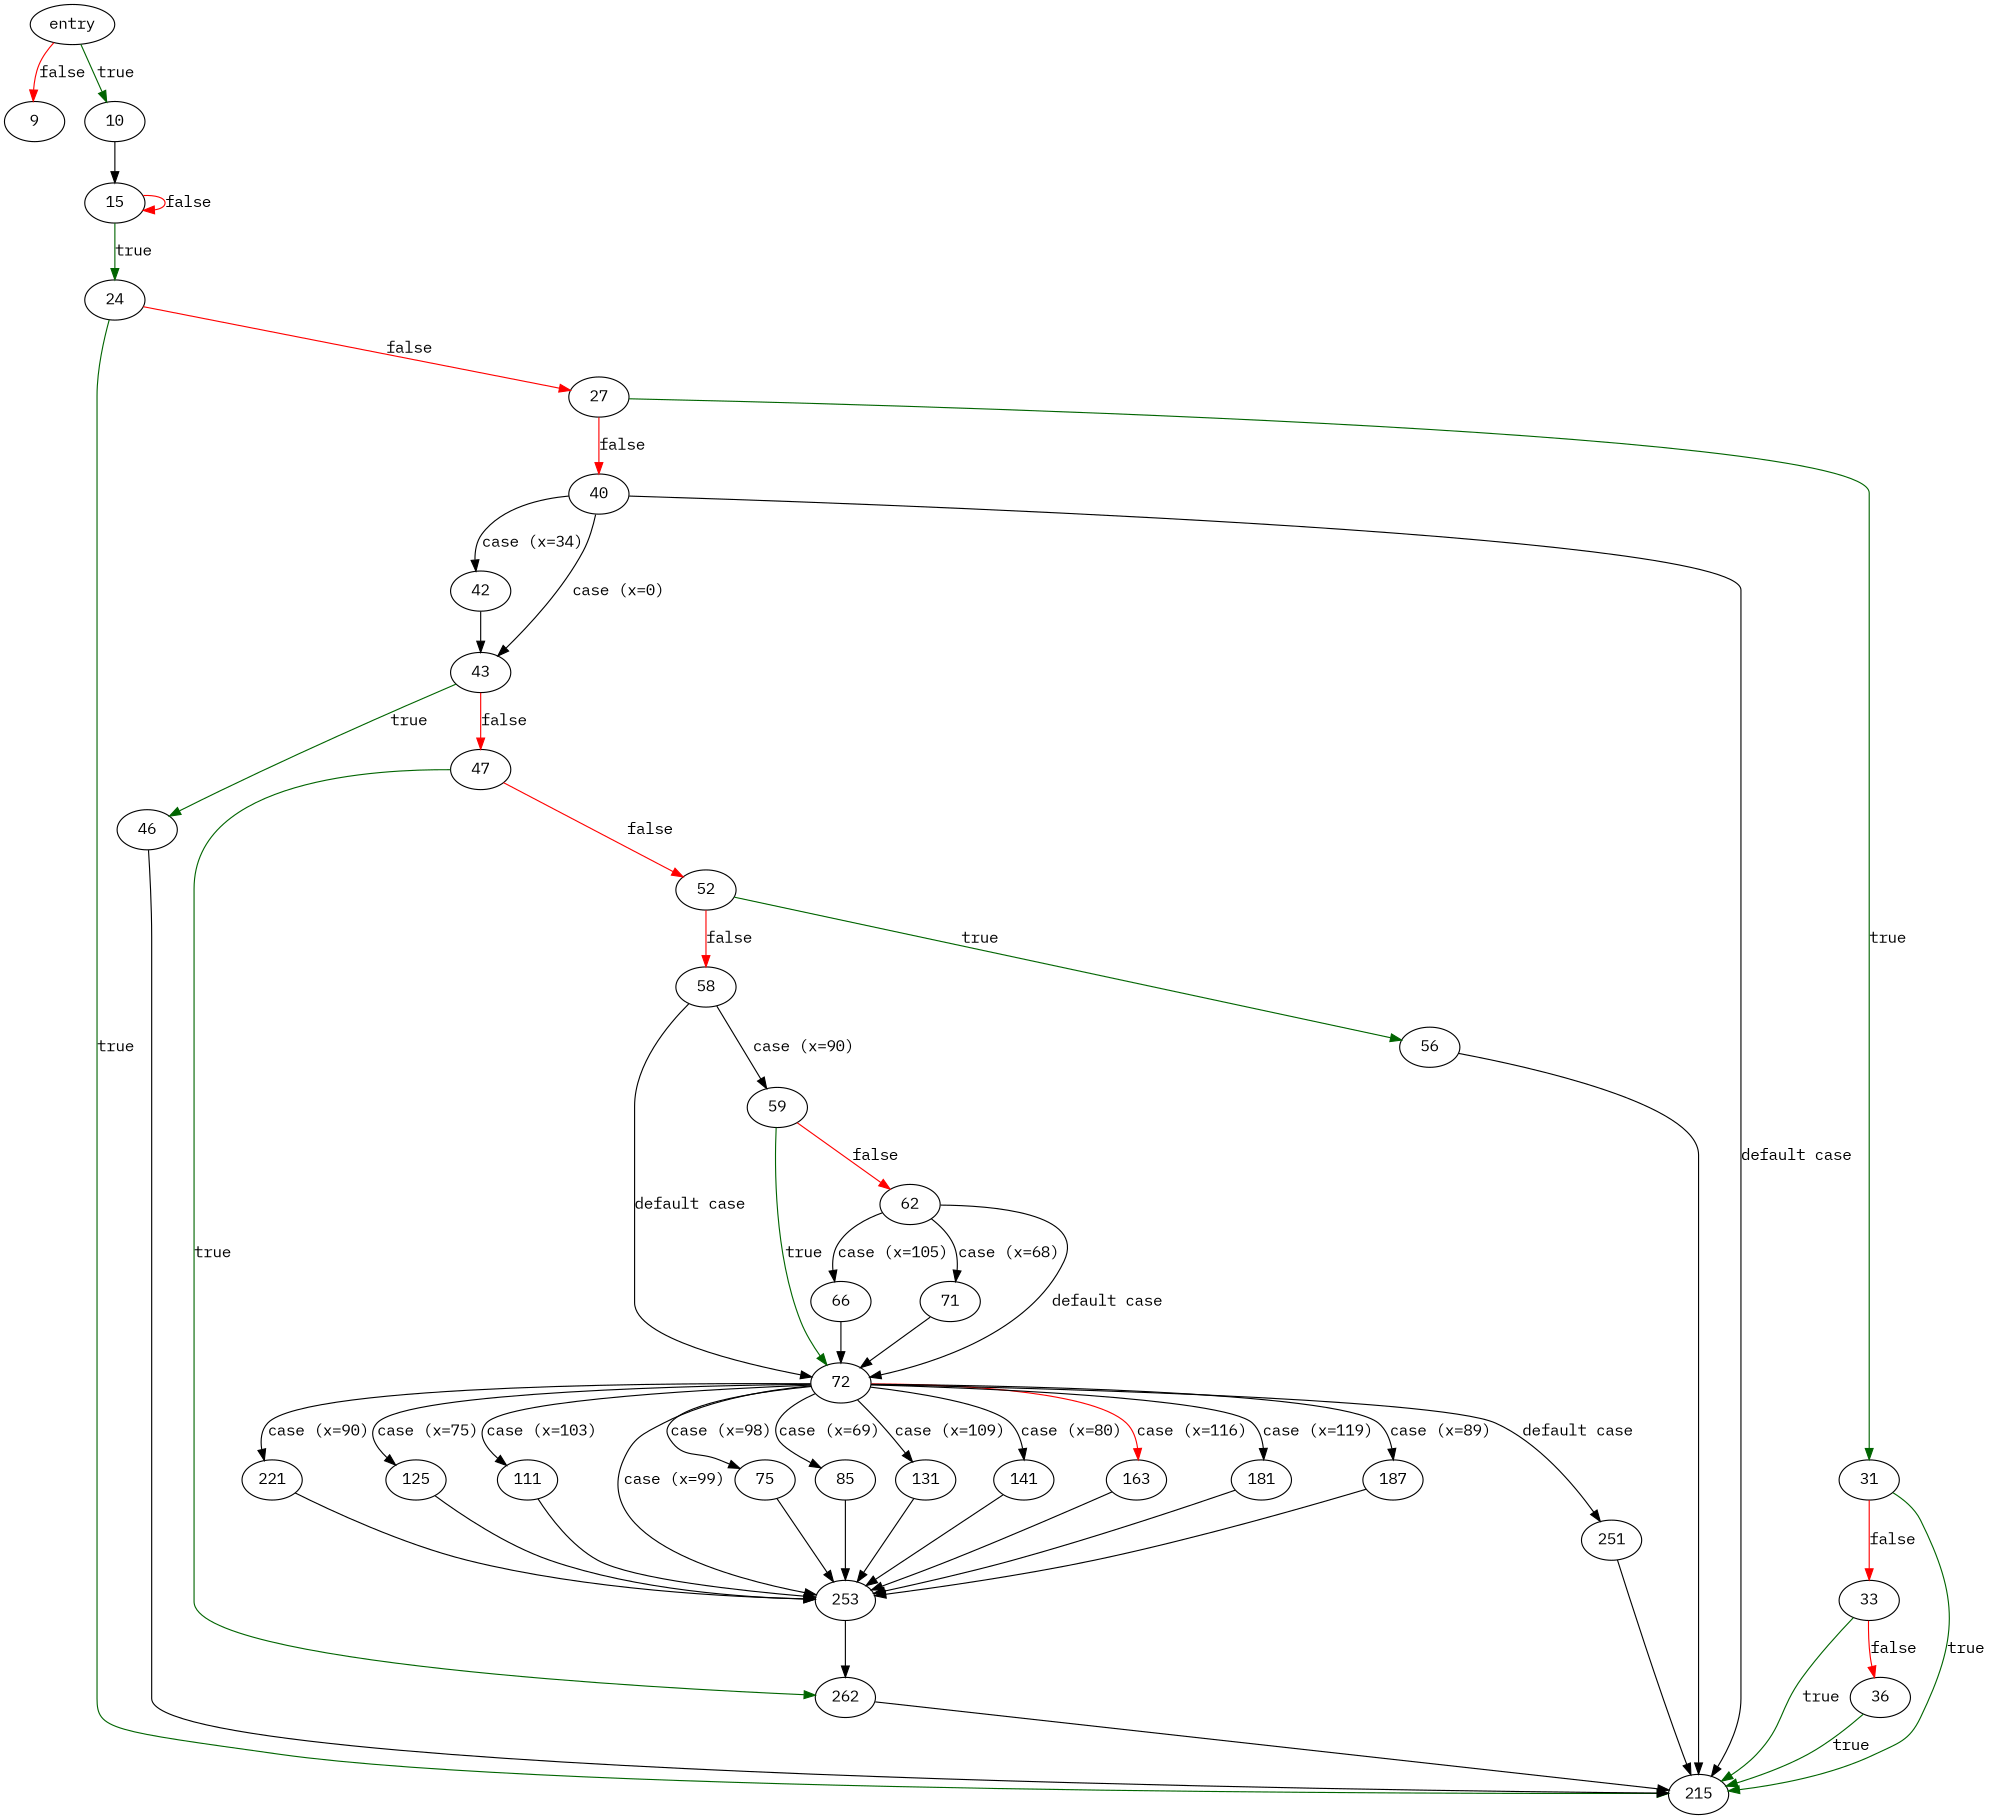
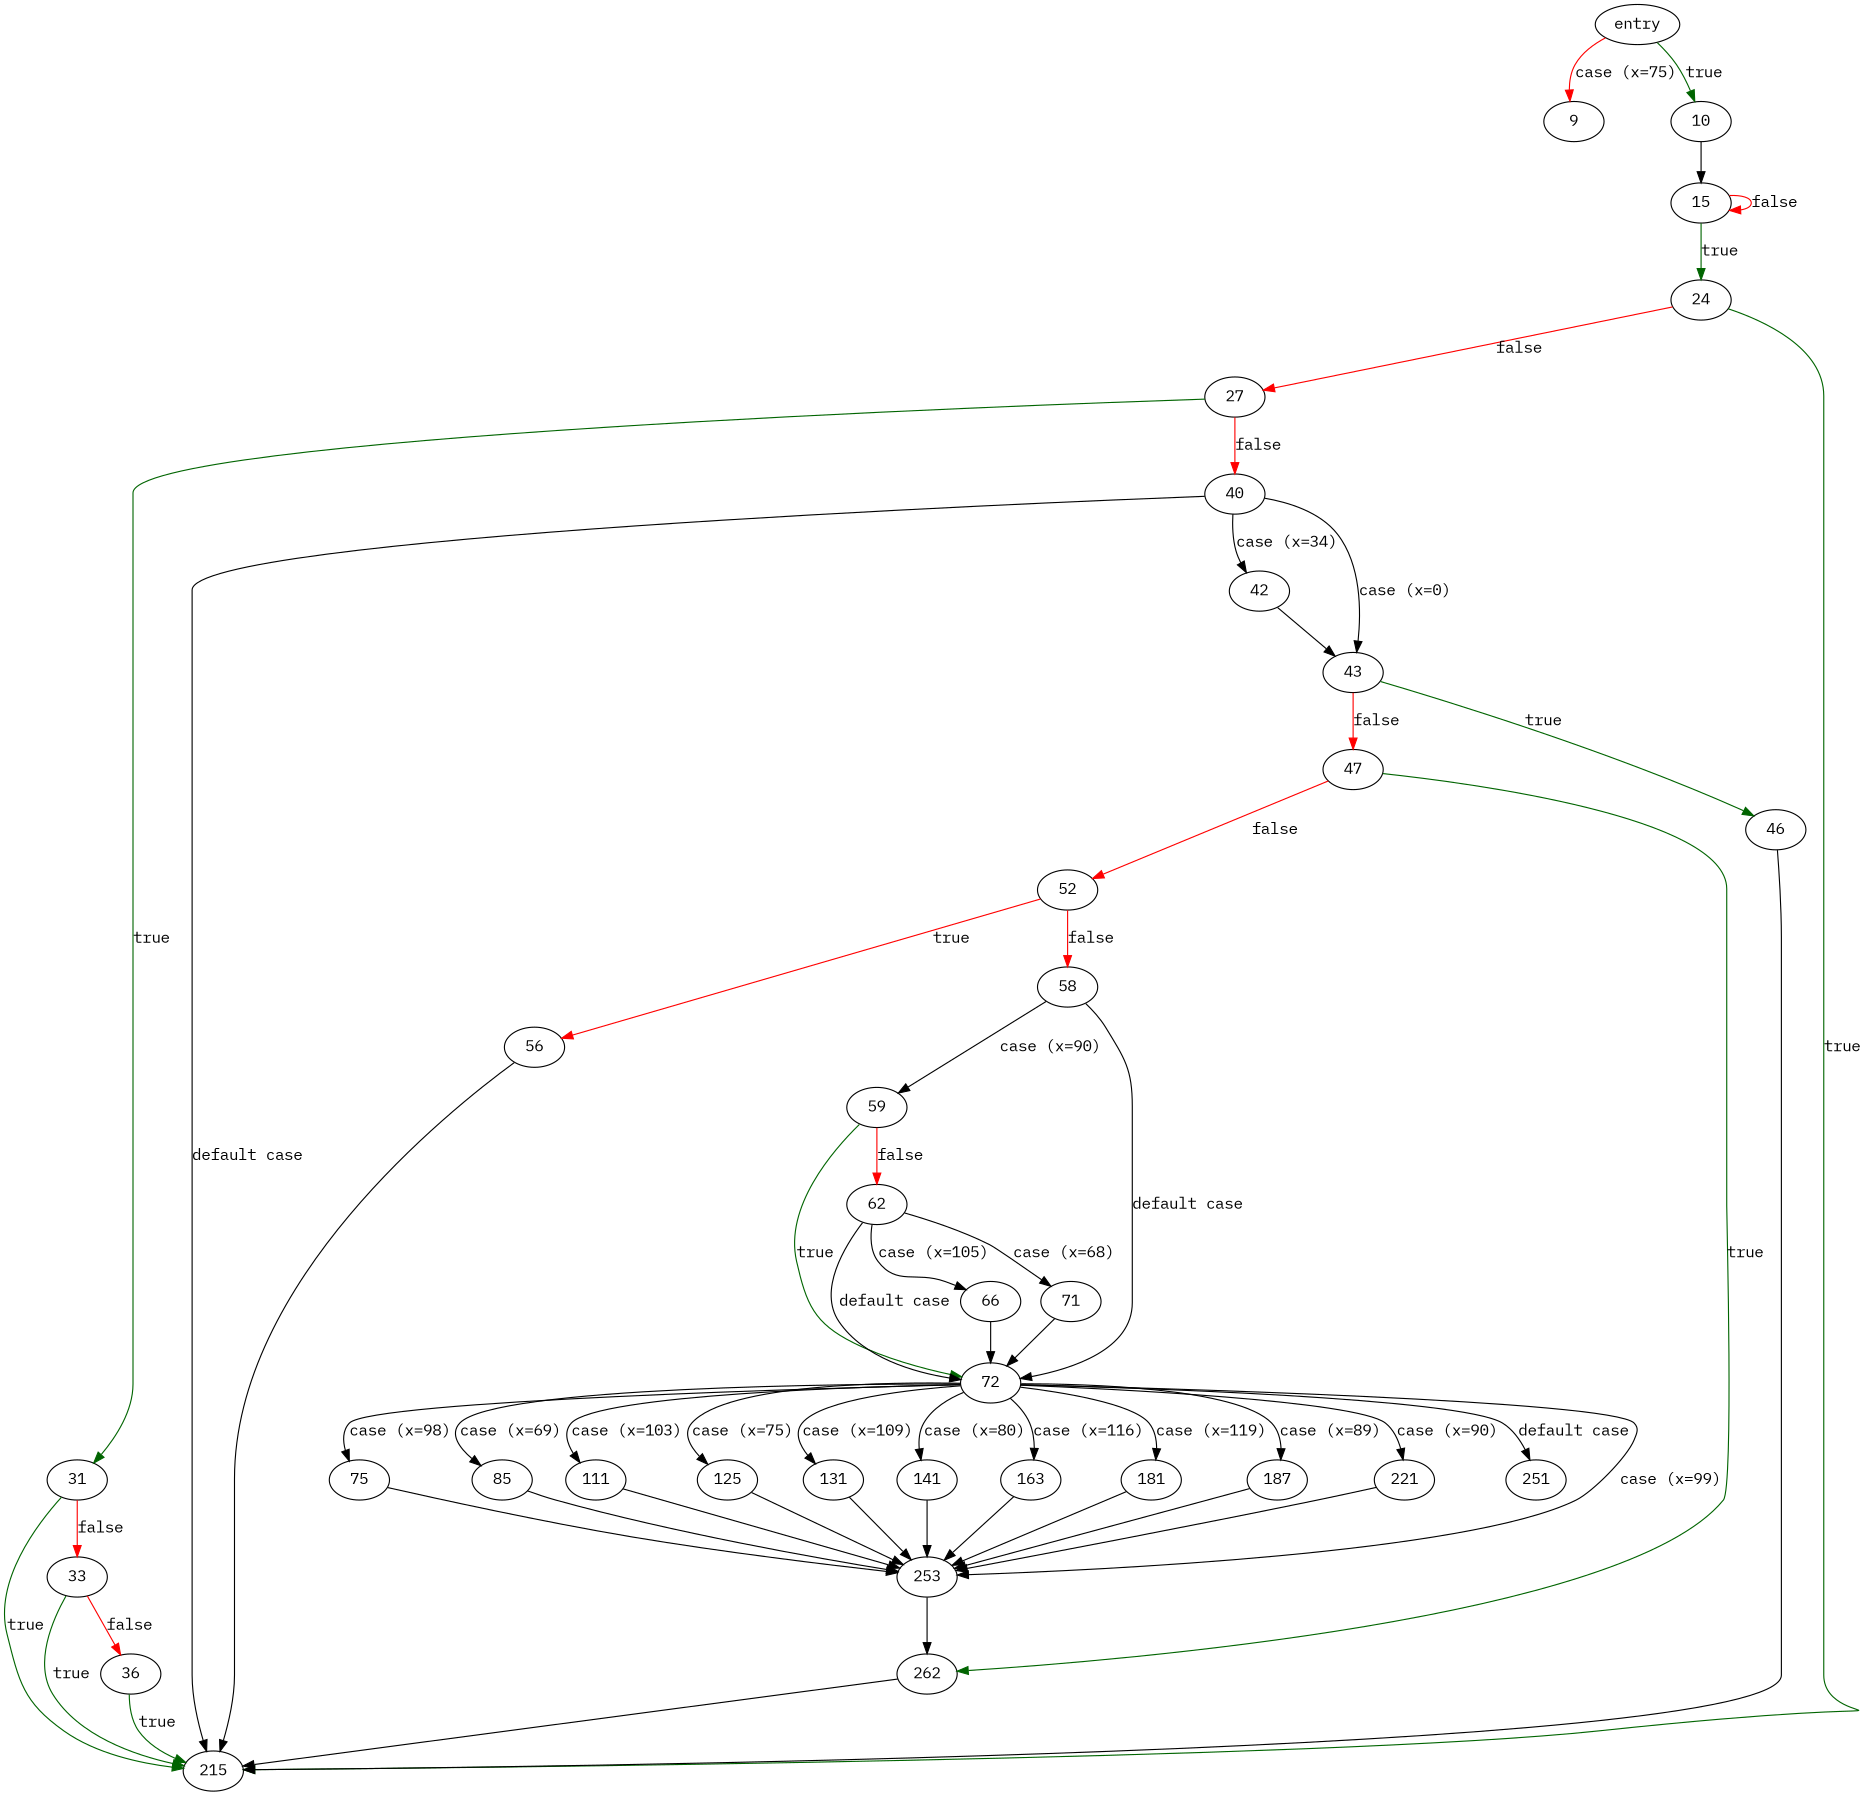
edge "entry" -> "9": label "false" -> "case (x=75)"
edge "52" -> "56": color darkgreen -> red
edge "72" -> "163": color red -> black
edge "251" -> "215": removed
